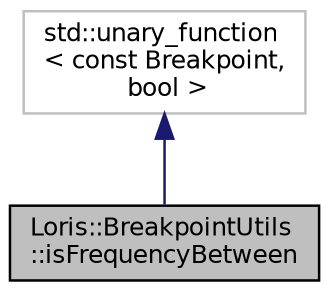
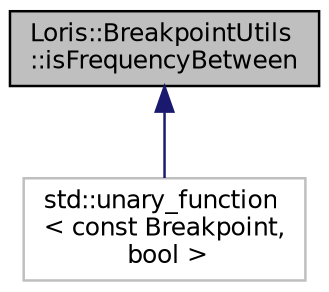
edge "Loris::BreakpointUtils ::isFrequencyBetween" -> "std::unary_function < const Breakpoint, bool >": reversed
